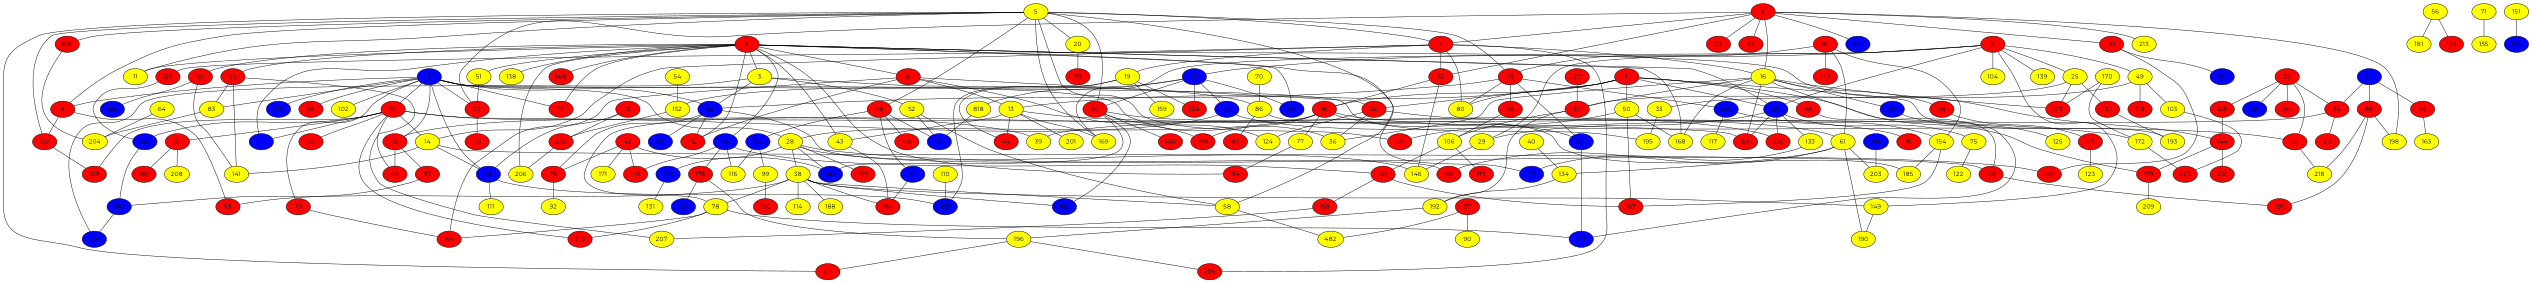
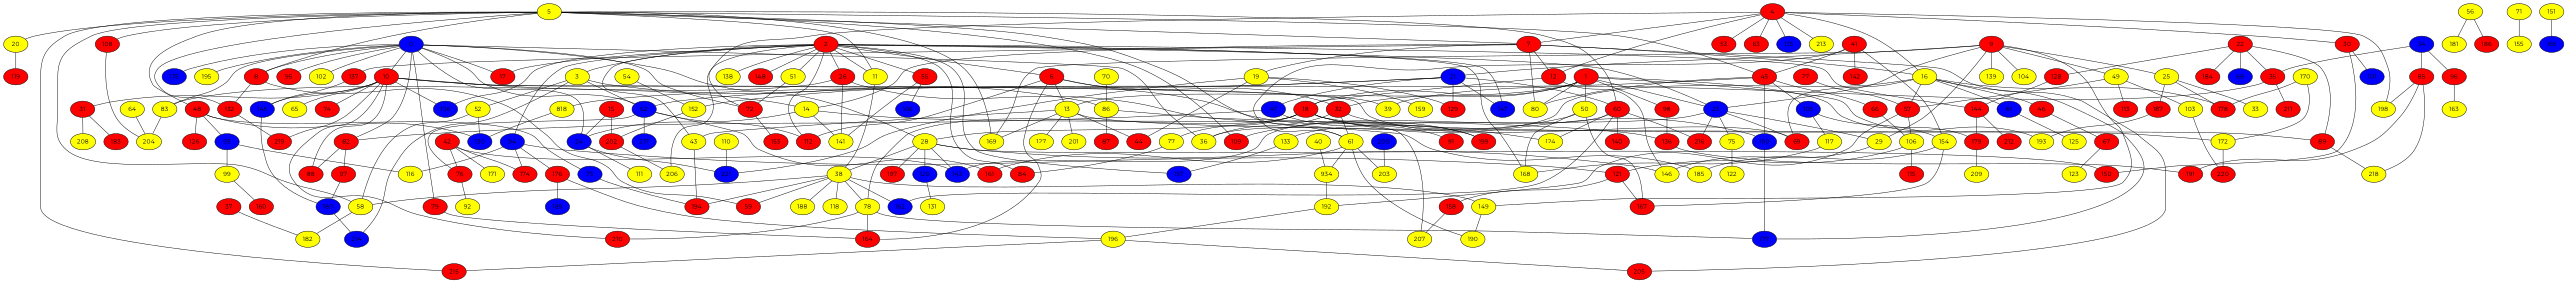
edge "5" -- "61": added
edge "16" -- "168": now "117" -- "168"
node "65": added
edge "33" -- "195": removed
edge "11" -- "38": added
node "127": added
node "134": label "134" -> "934"
node "114": label "114" -> "118"
node "482": label "482" -> "182"
node "90": removed
